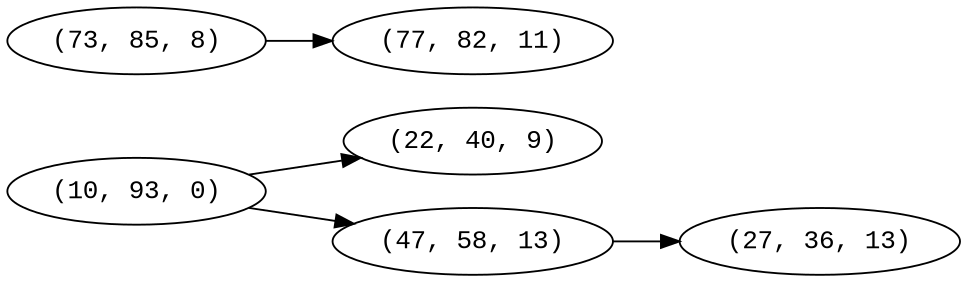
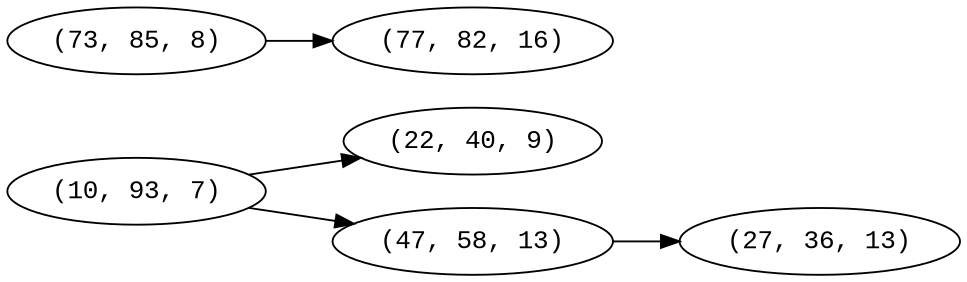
node "(77, 82, 11)": label "(77, 82, 11)" -> "(77, 82, 16)"
node "(10, 93, 0)": label "(10, 93, 0)" -> "(10, 93, 7)"
